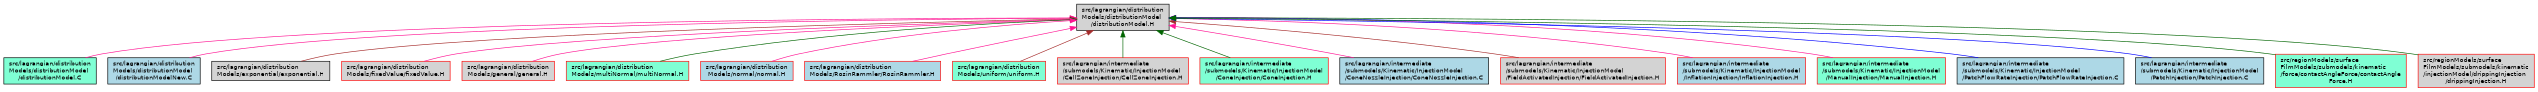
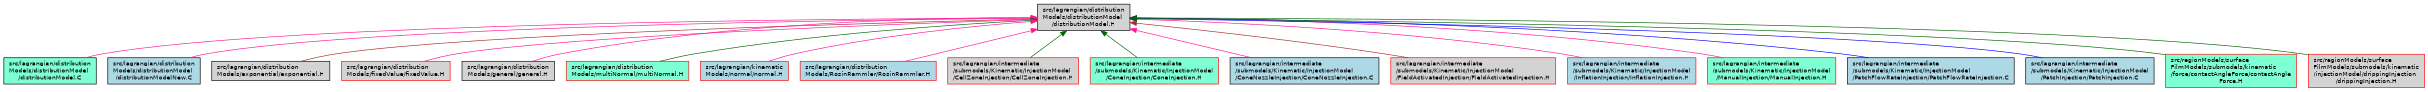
node "src/lagrangian/distribution Models/general/general.H": color red -> black
node "src/lagrangian/distribution Models/normal/normal.H": label "src/lagrangian/distribution Models/normal/normal.H" -> "src/lagrangian/kinematic Models/normal/normal.H"
node "src/lagrangian/distribution Models/uniform/uniform.H": removed
